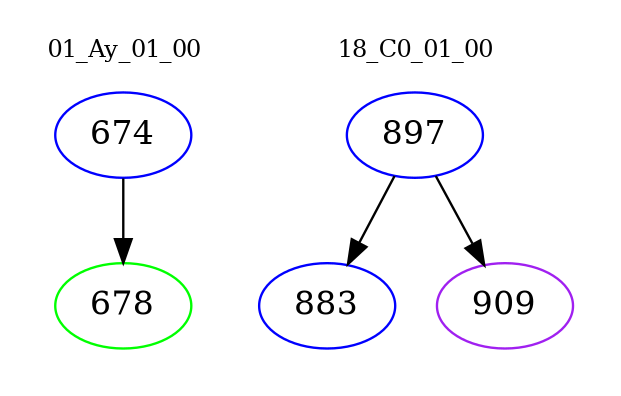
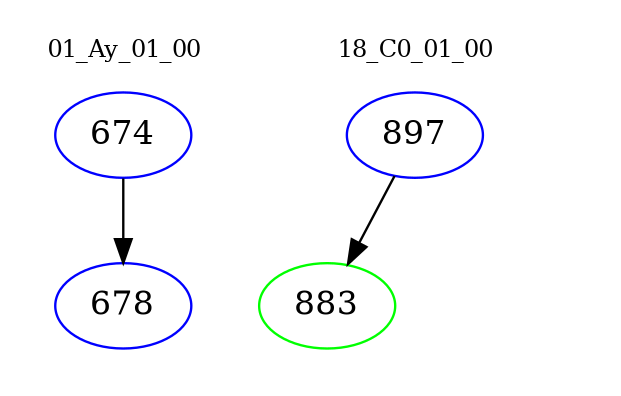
node "678": color green -> blue
node "883": color blue -> green
node "909": removed
